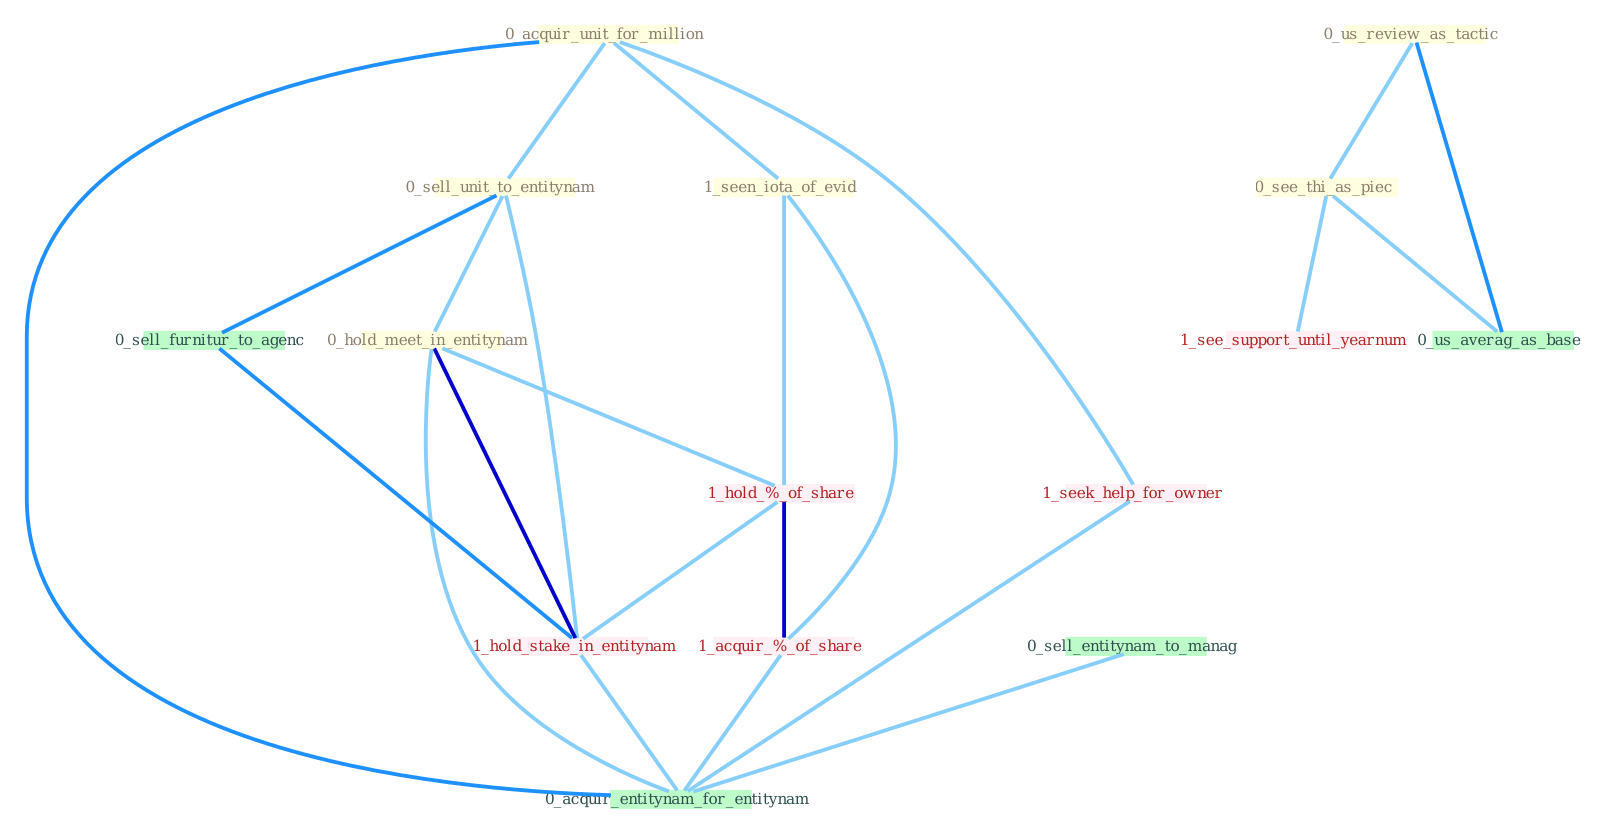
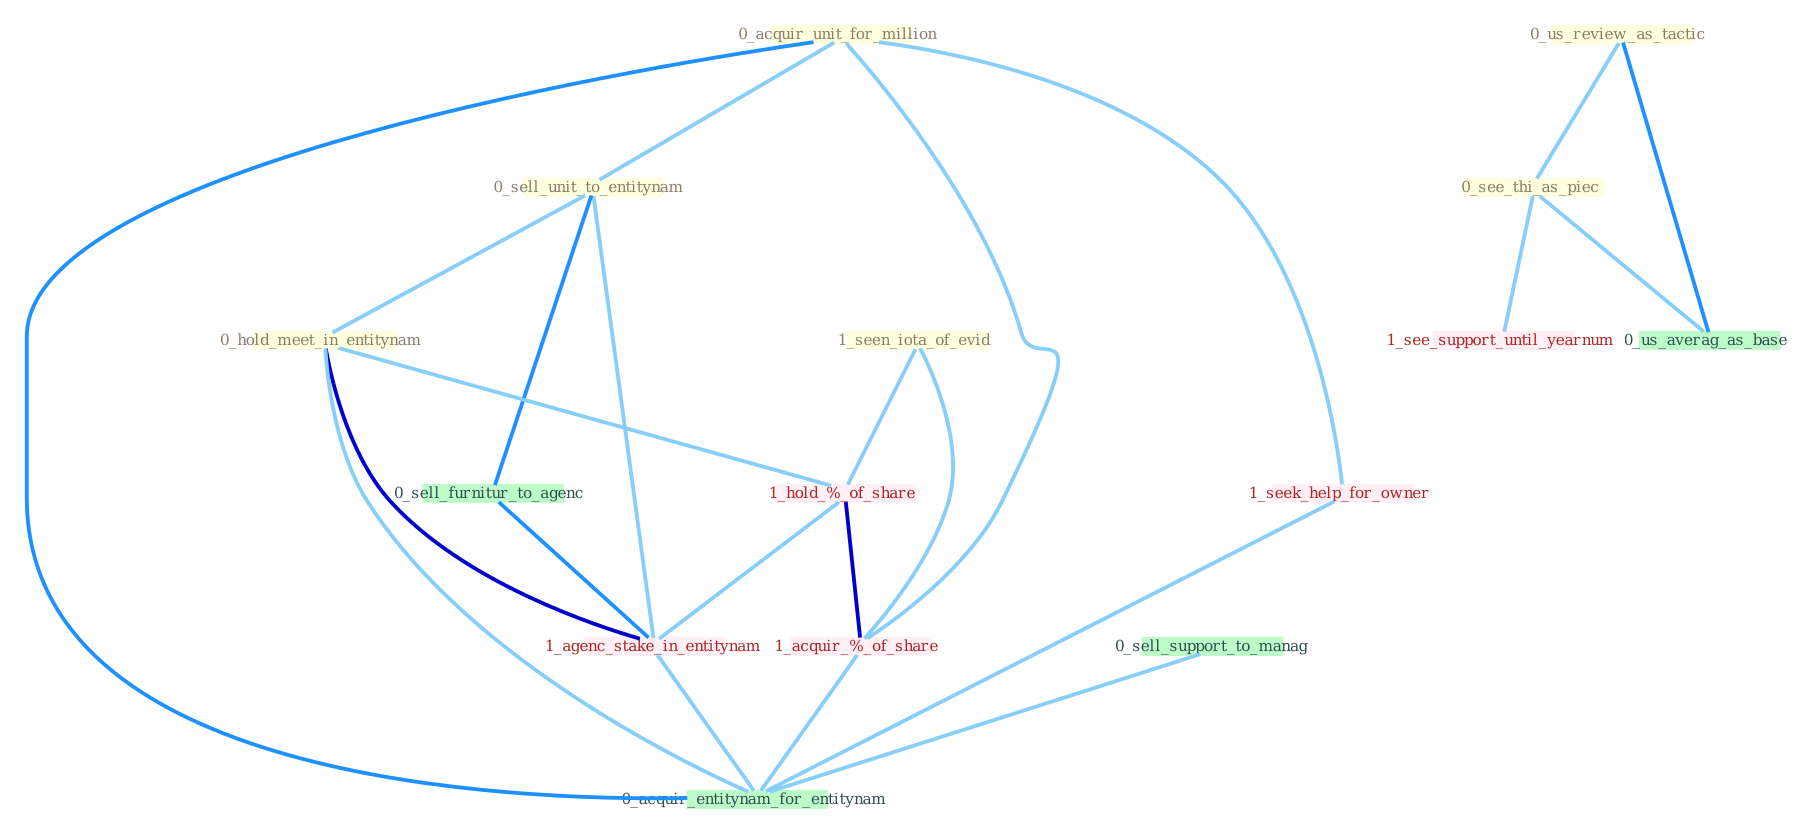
edge "0_acquir_unit_for_million" -- "1_seen_iota_of_evid": now "0_acquir_unit_for_million" -- "1_acquir_%_of_share"
node "1_hold_stake_in_entitynam": label "1_hold_stake_in_entitynam" -> "1_agenc_stake_in_entitynam"
node "0_sell_entitynam_to_manag": label "0_sell_entitynam_to_manag" -> "0_sell_support_to_manag"
